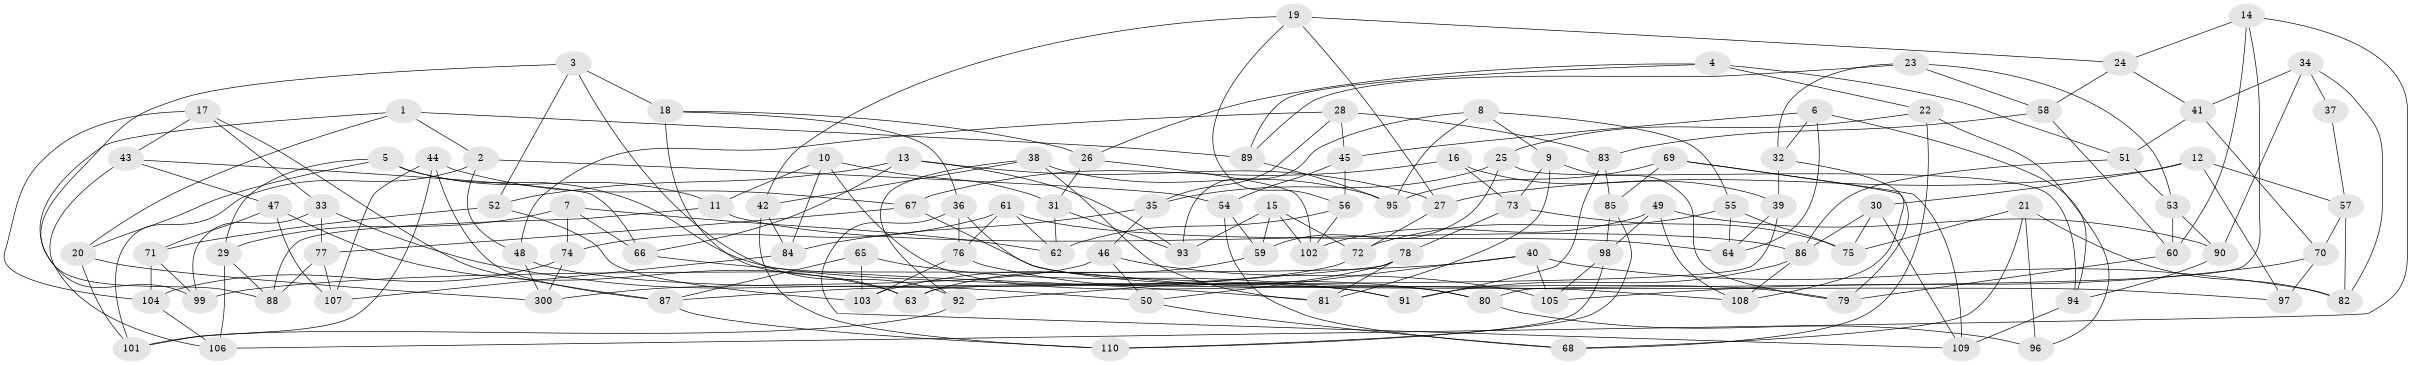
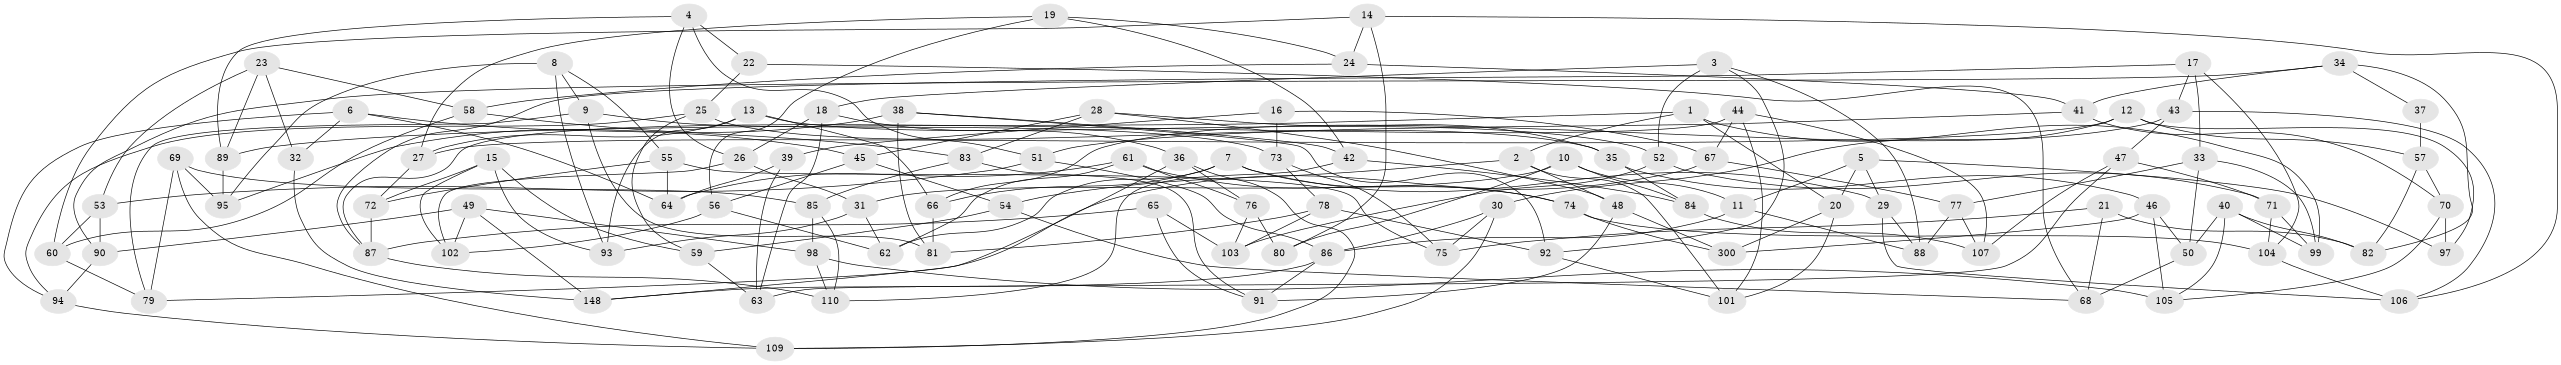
edge "32" -- "39": removed
node "108": label "108" -> "148"
node "96": removed
